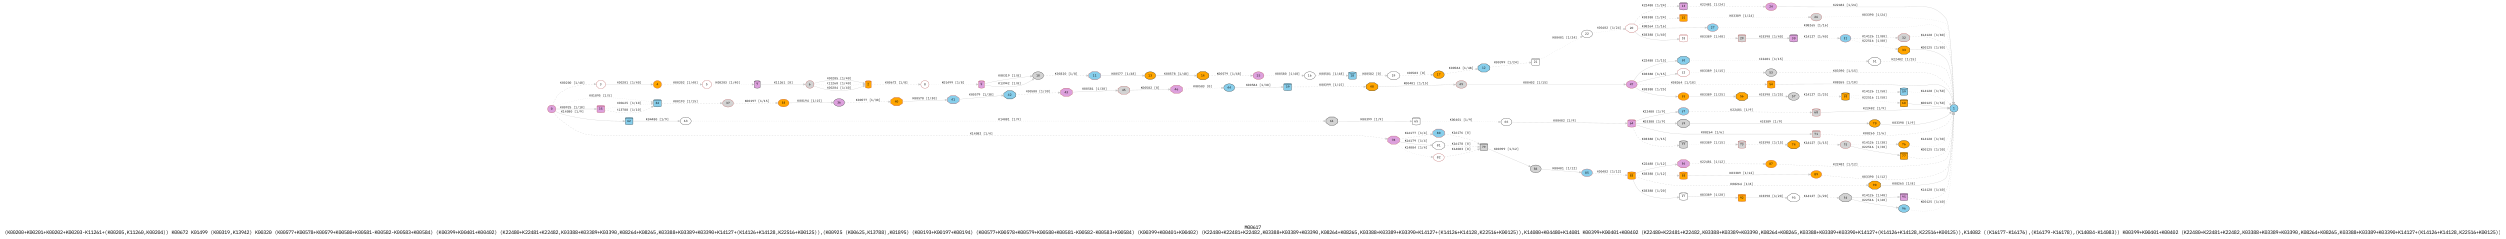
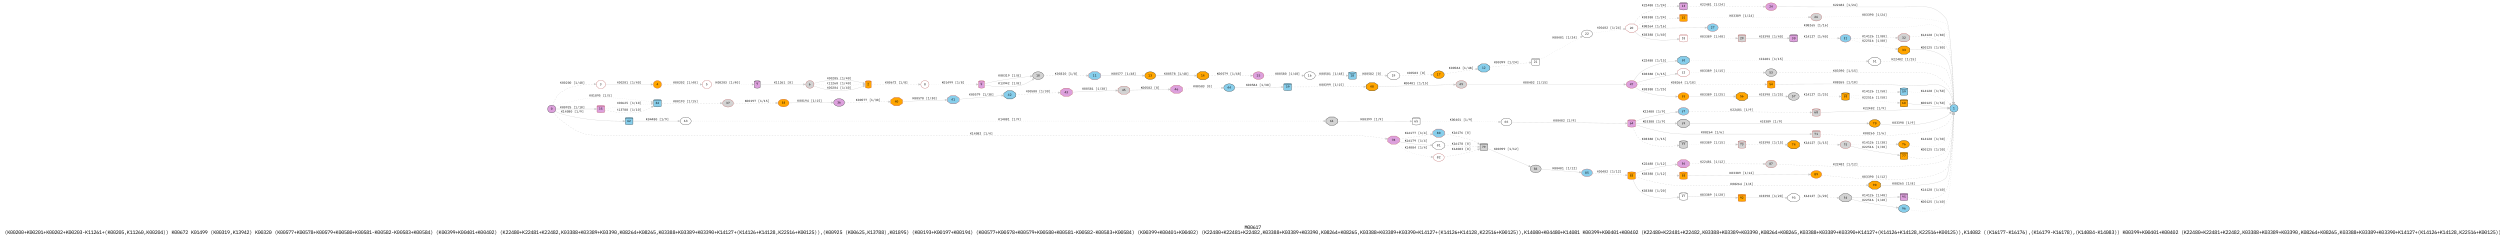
node "0": color brown -> black
node "87": fillcolor orange -> lightgrey
